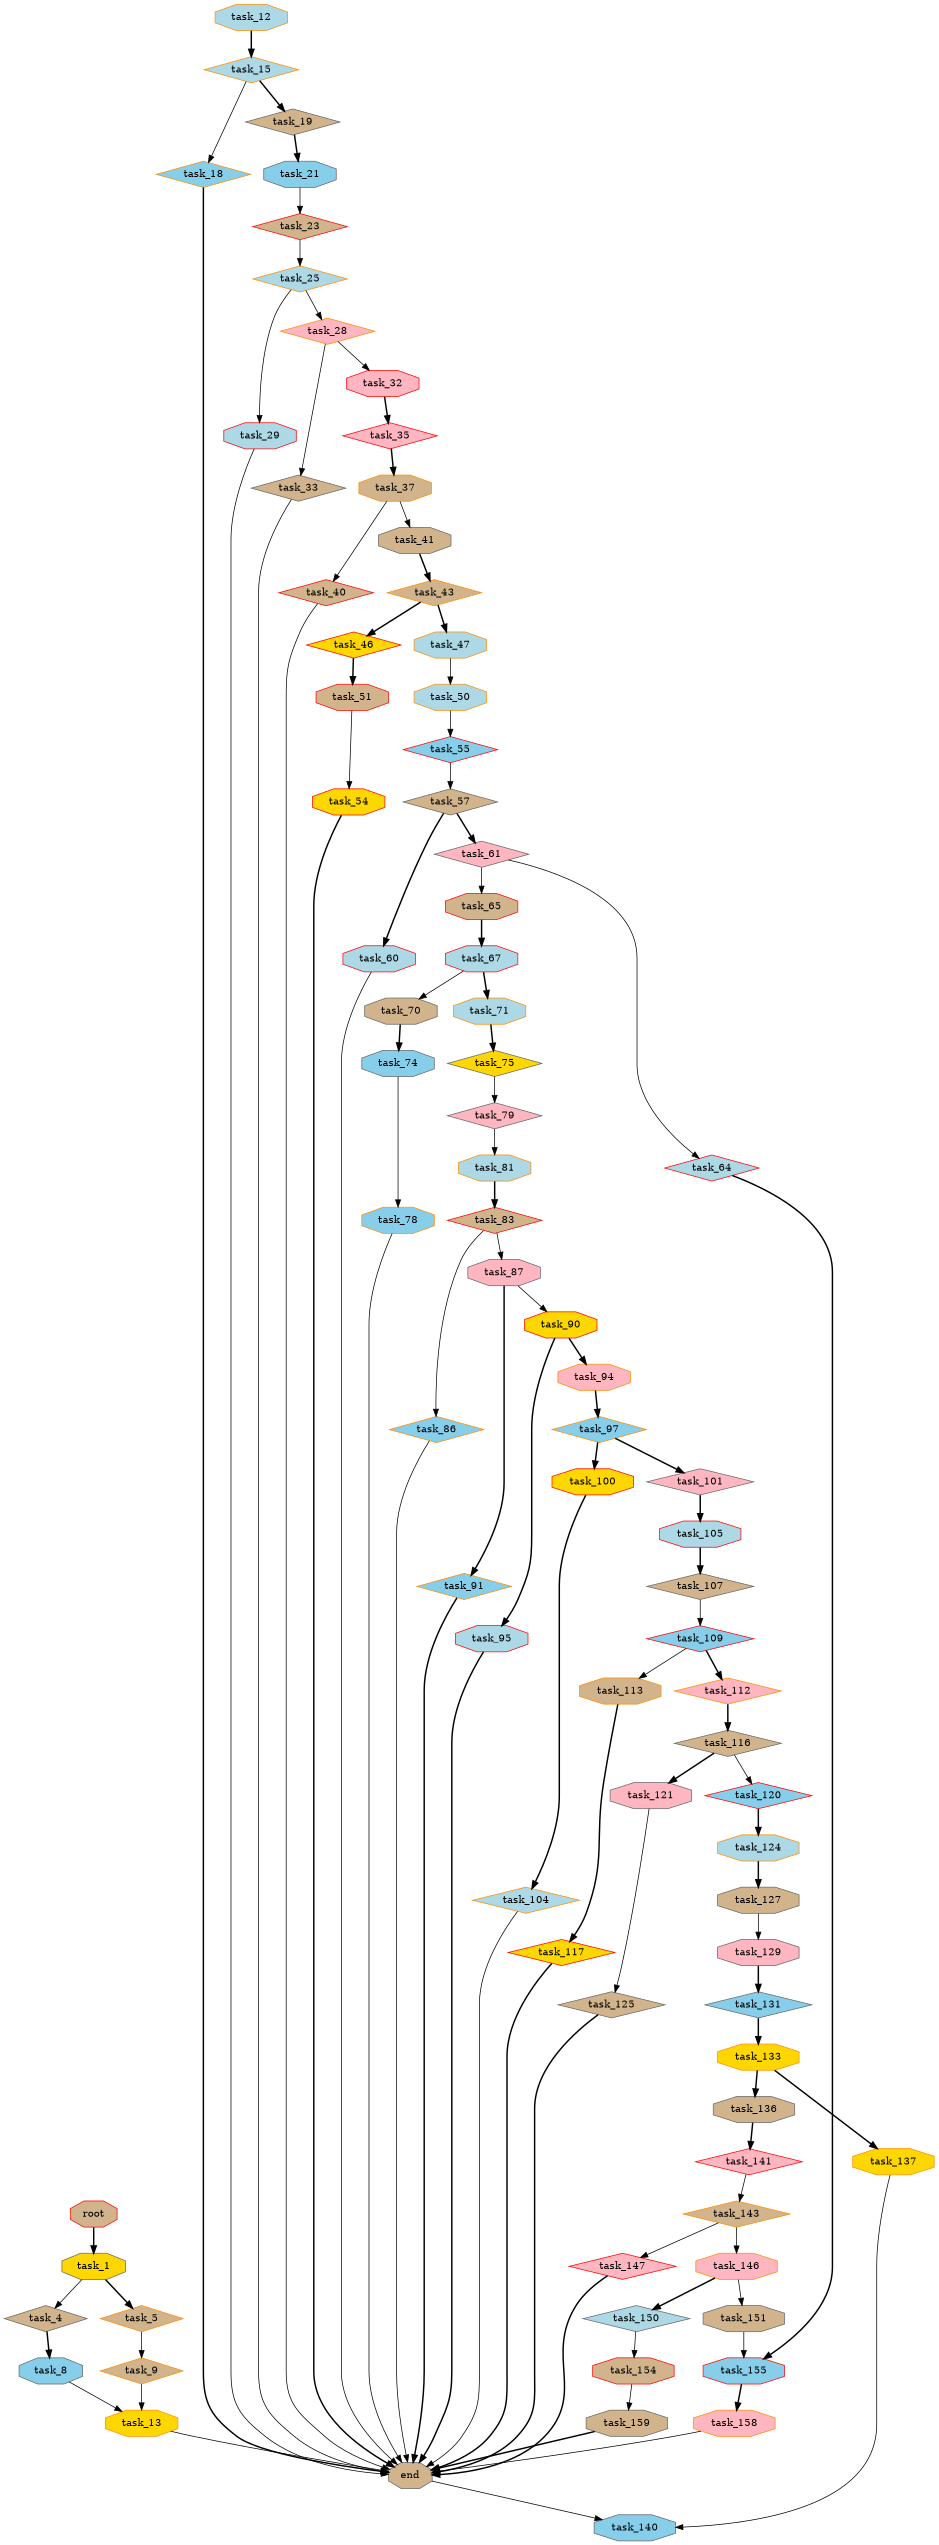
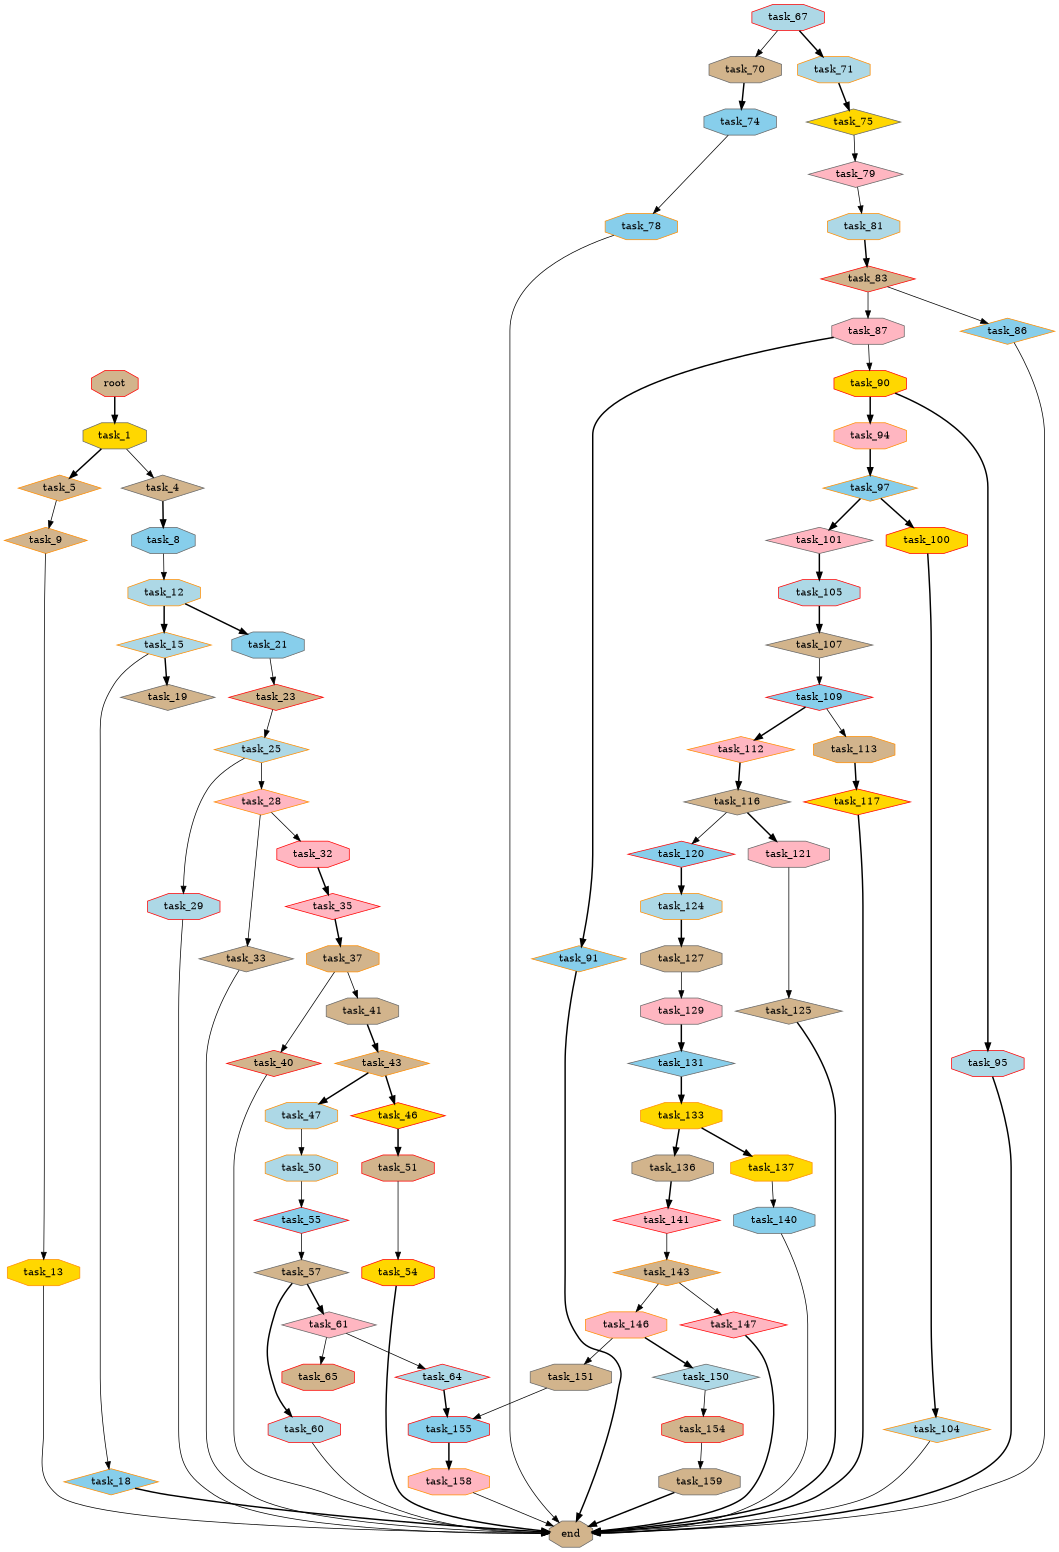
edge "task_19" -> "task_21": now "task_12" -> "task_21"
edge "task_65" -> "task_67": removed
edge "task_8" -> "task_13": now "task_8" -> "task_12"
edge "end" -> "task_140": reversed
